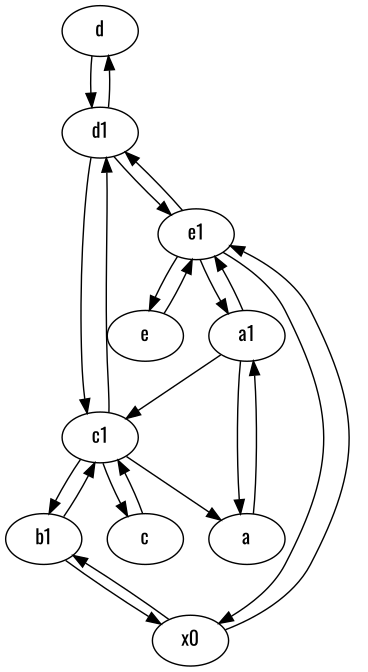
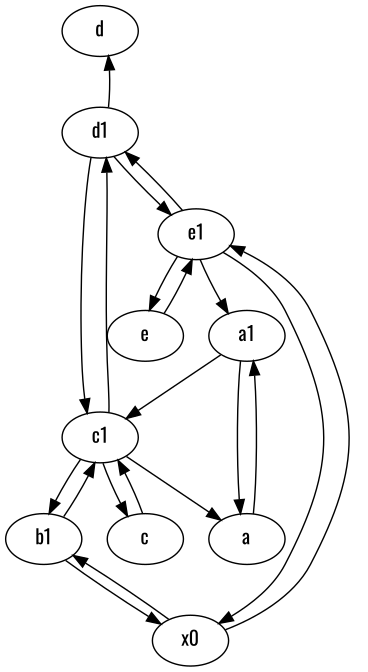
edge "d" -> "d1": removed
edge "a1" -> "e1": removed
